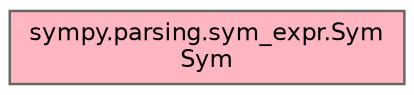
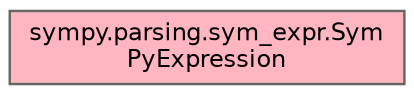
node "sympy.parsing.sym_expr.Sym Sym": label "sympy.parsing.sym_expr.Sym Sym" -> "sympy.parsing.sym_expr.Sym PyExpression"
